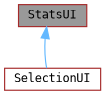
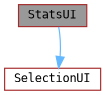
edge "SelectionUI" -> "StatsUI": reversed
